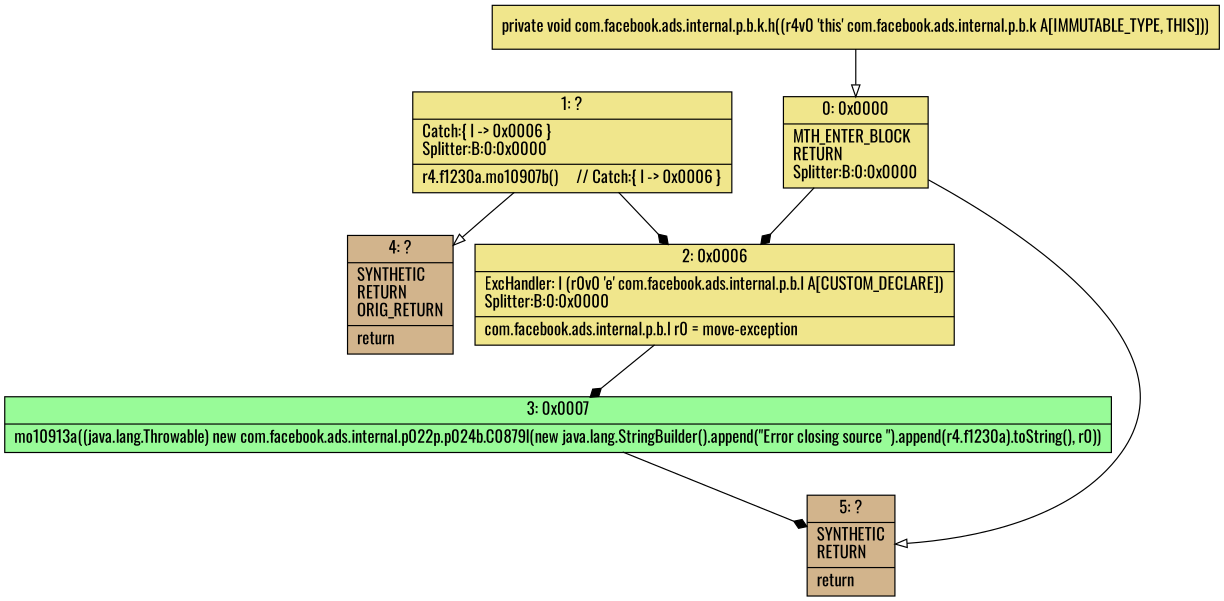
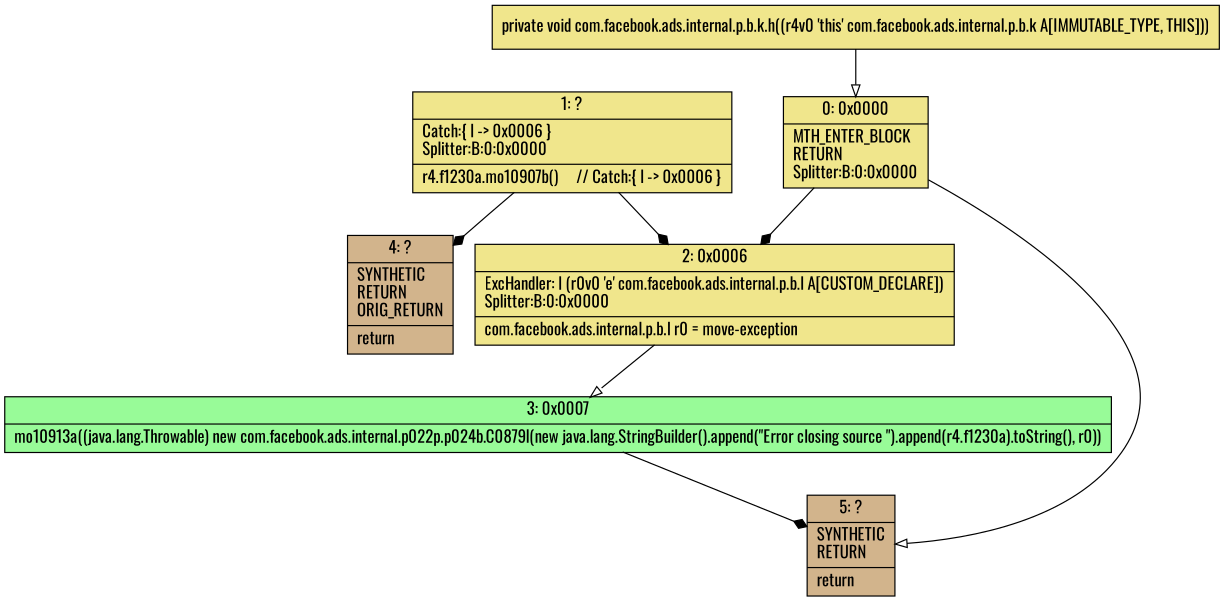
edge "1: ?" -> "4: ?": arrowhead onormal -> diamond
edge "2: 0x0006" -> "3: 0x0007": arrowhead diamond -> onormal
